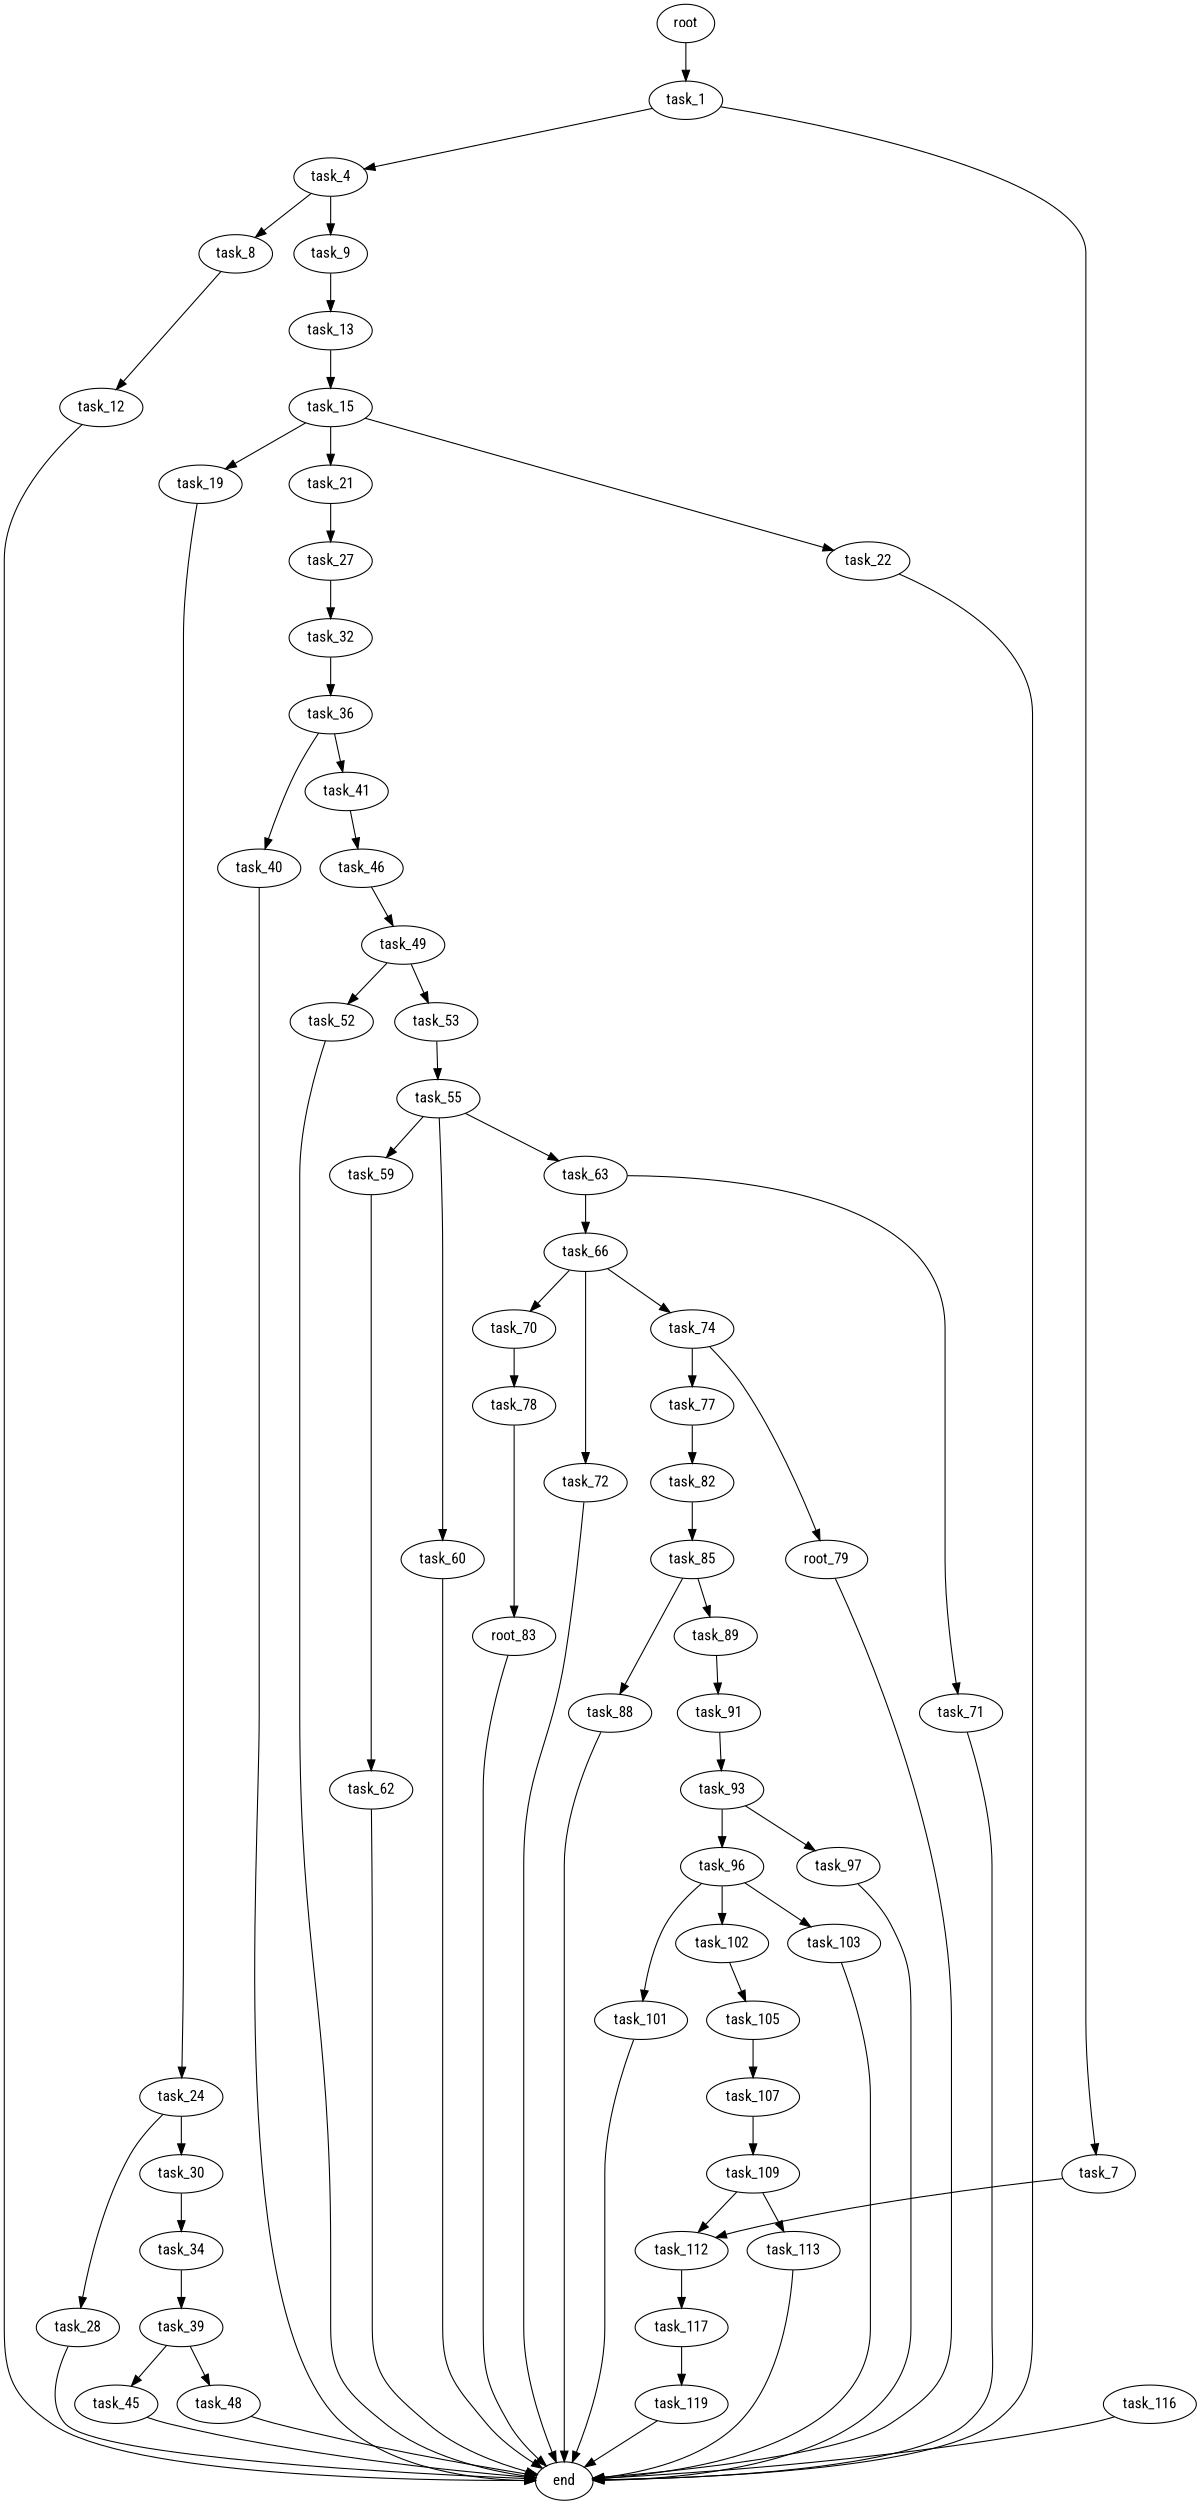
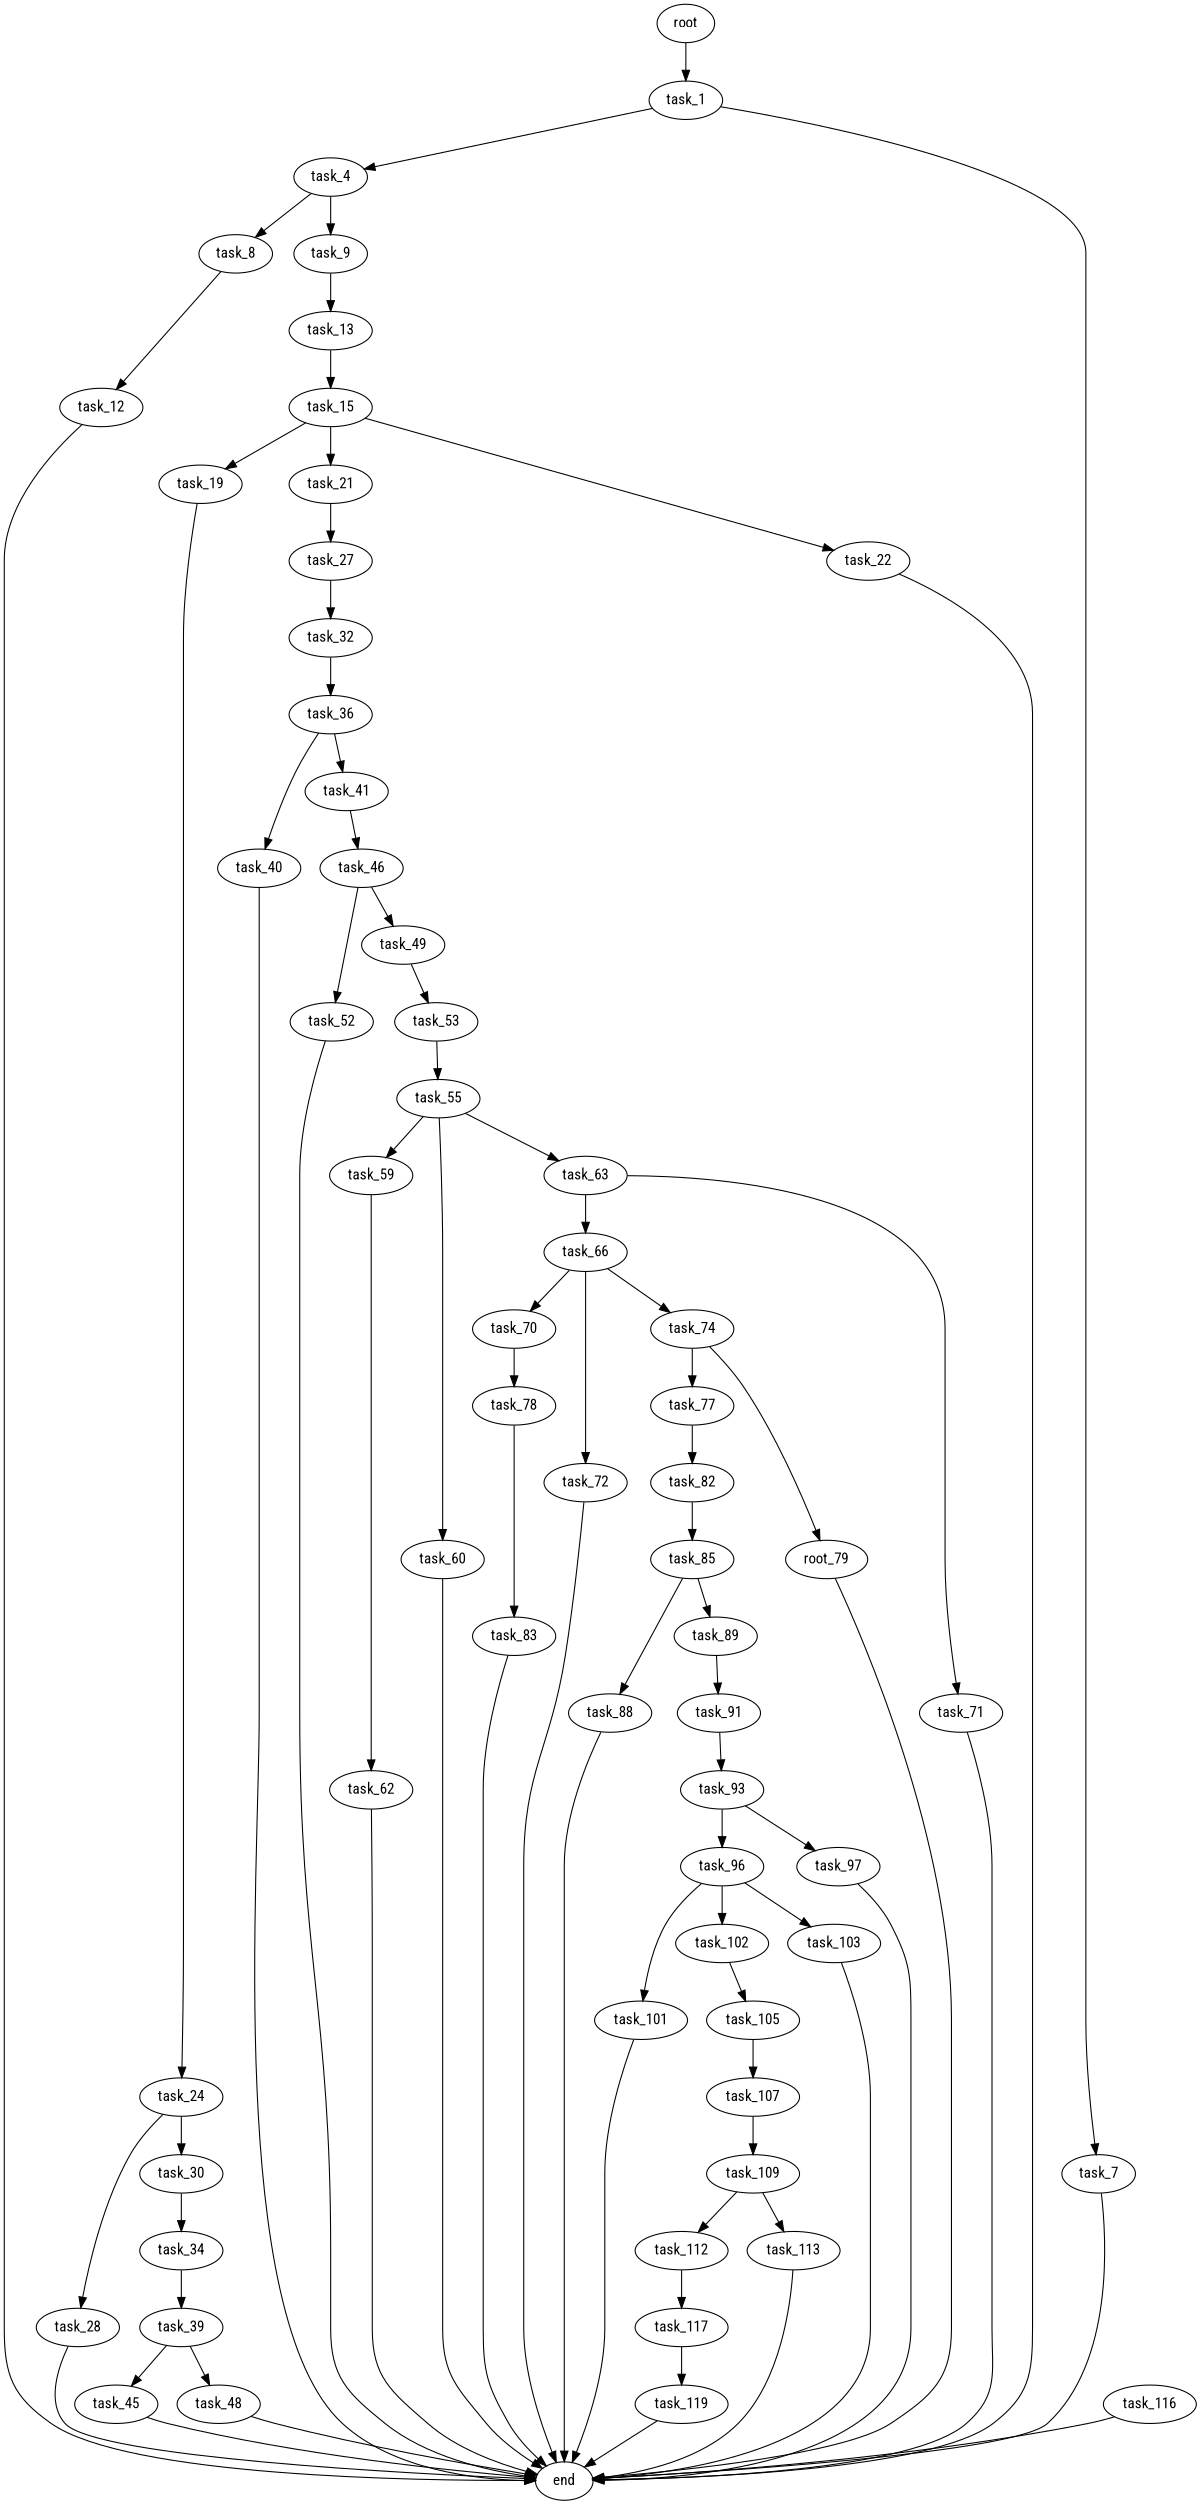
edge "task_49" -> "task_52": now "task_46" -> "task_52"
node "root_83": label "root_83" -> "task_83"
edge "task_7" -> "task_112": now "task_7" -> "end"
